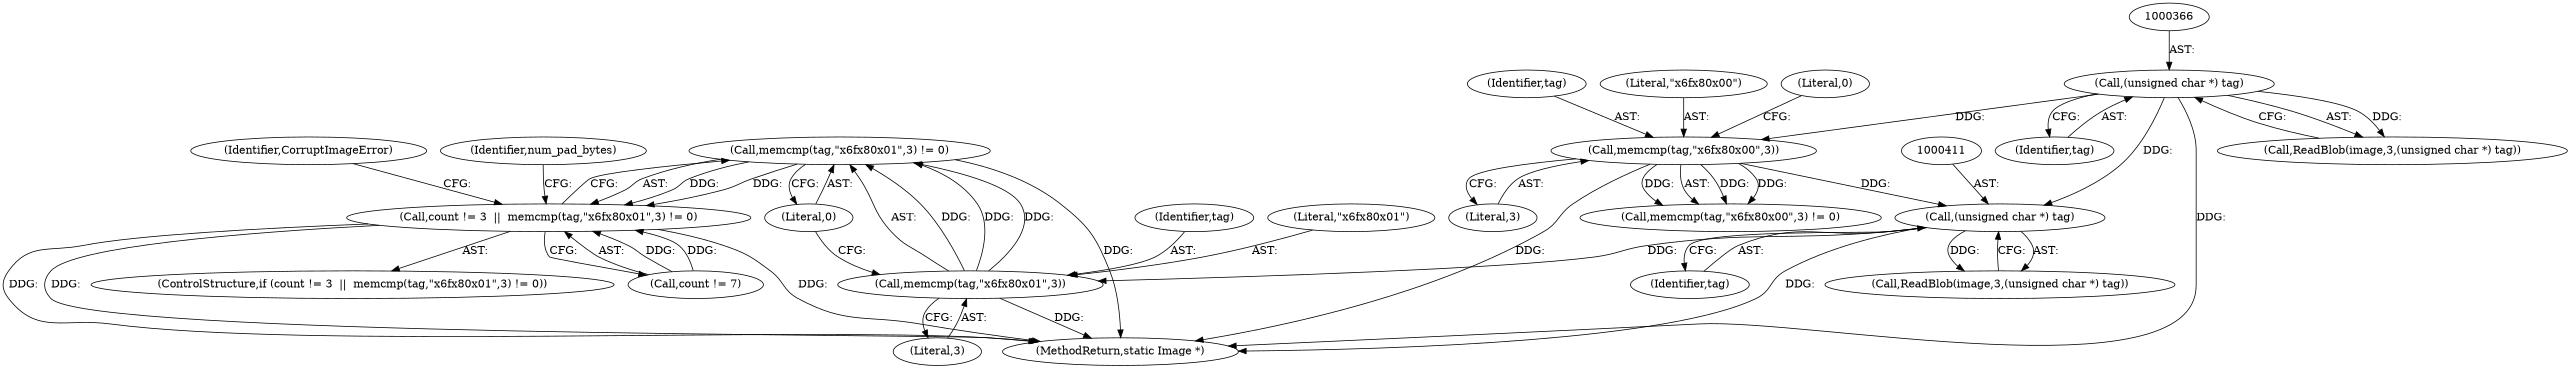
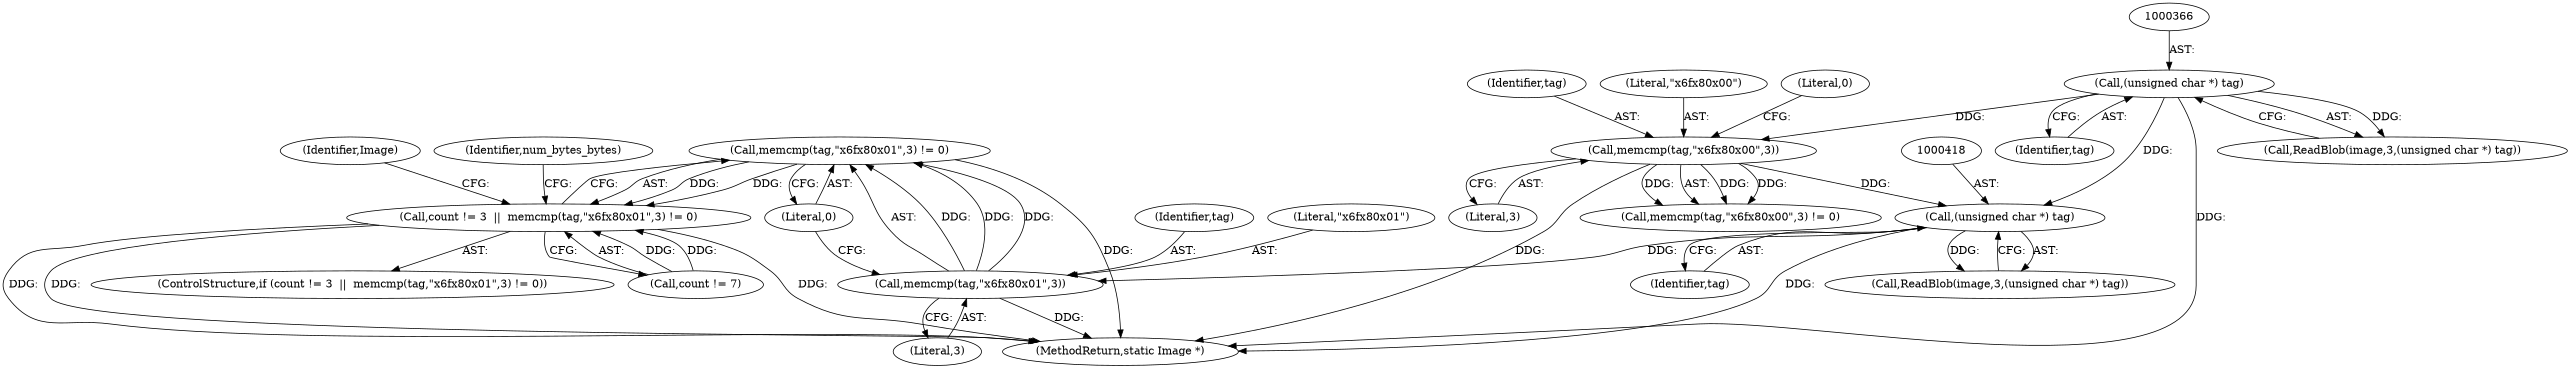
node "(Identifier,CorruptImageError)": label "(Identifier,CorruptImageError)" -> "(Identifier,Image)"
node "(Identifier,num_pad_bytes)": label "(Identifier,num_pad_bytes)" -> "(Identifier,num_bytes_bytes)"
node "1000411": label "1000411" -> "1000418"
